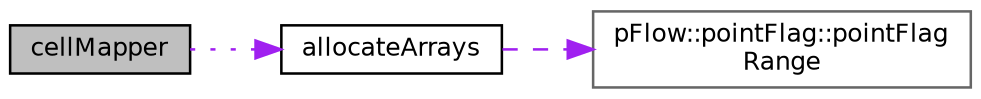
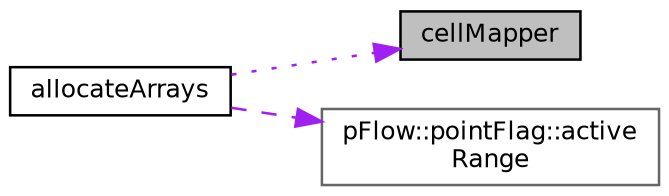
edge "cellMapper" -> "allocateArrays": reversed
node "pFlow::pointFlag::pointFlag Range": label "pFlow::pointFlag::pointFlag Range" -> "pFlow::pointFlag::active Range"
